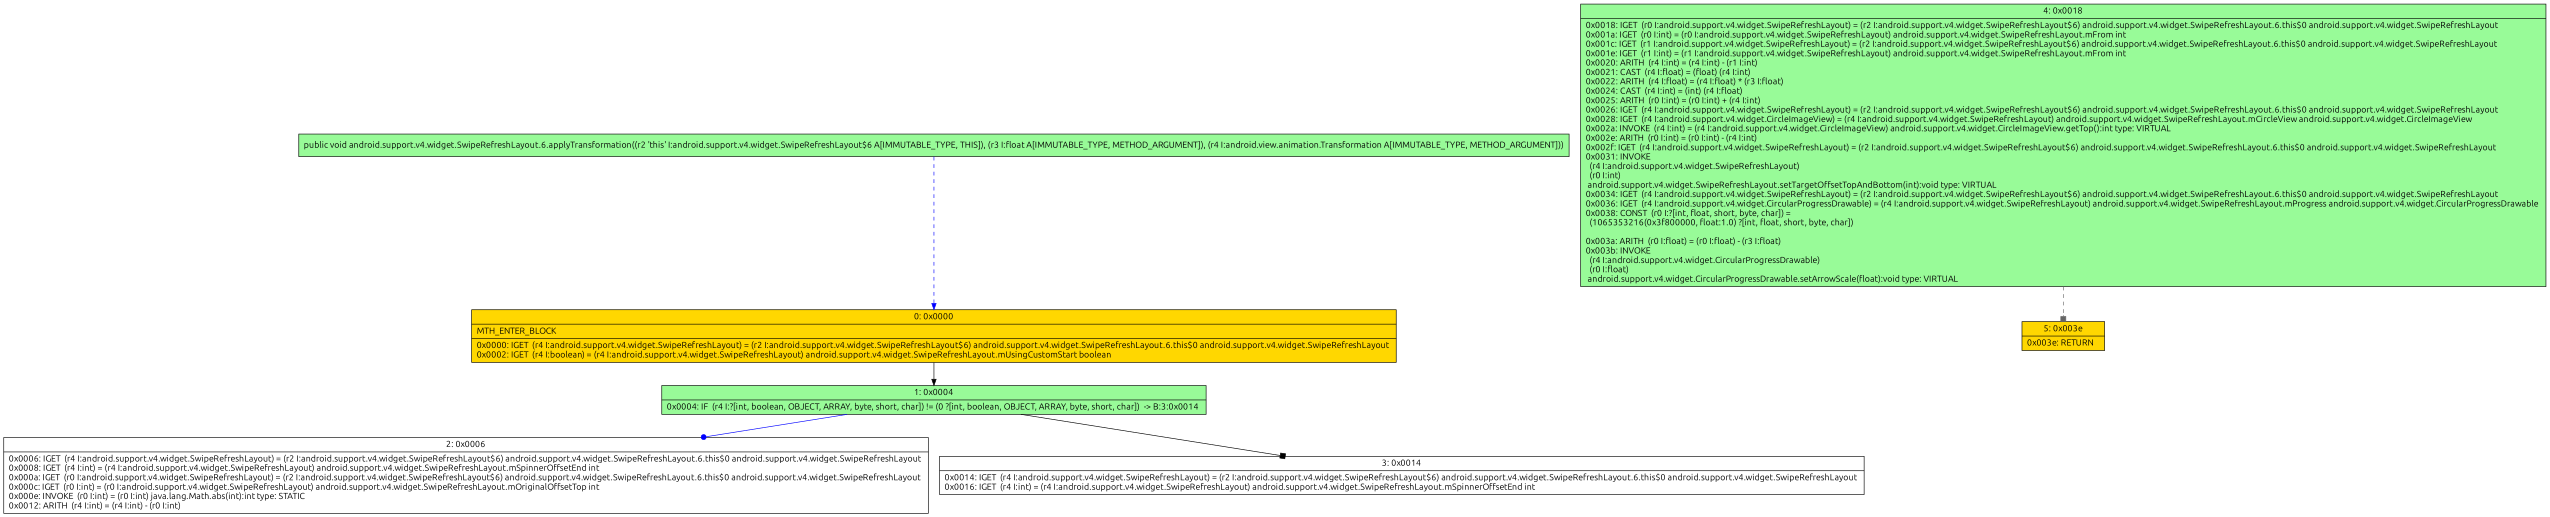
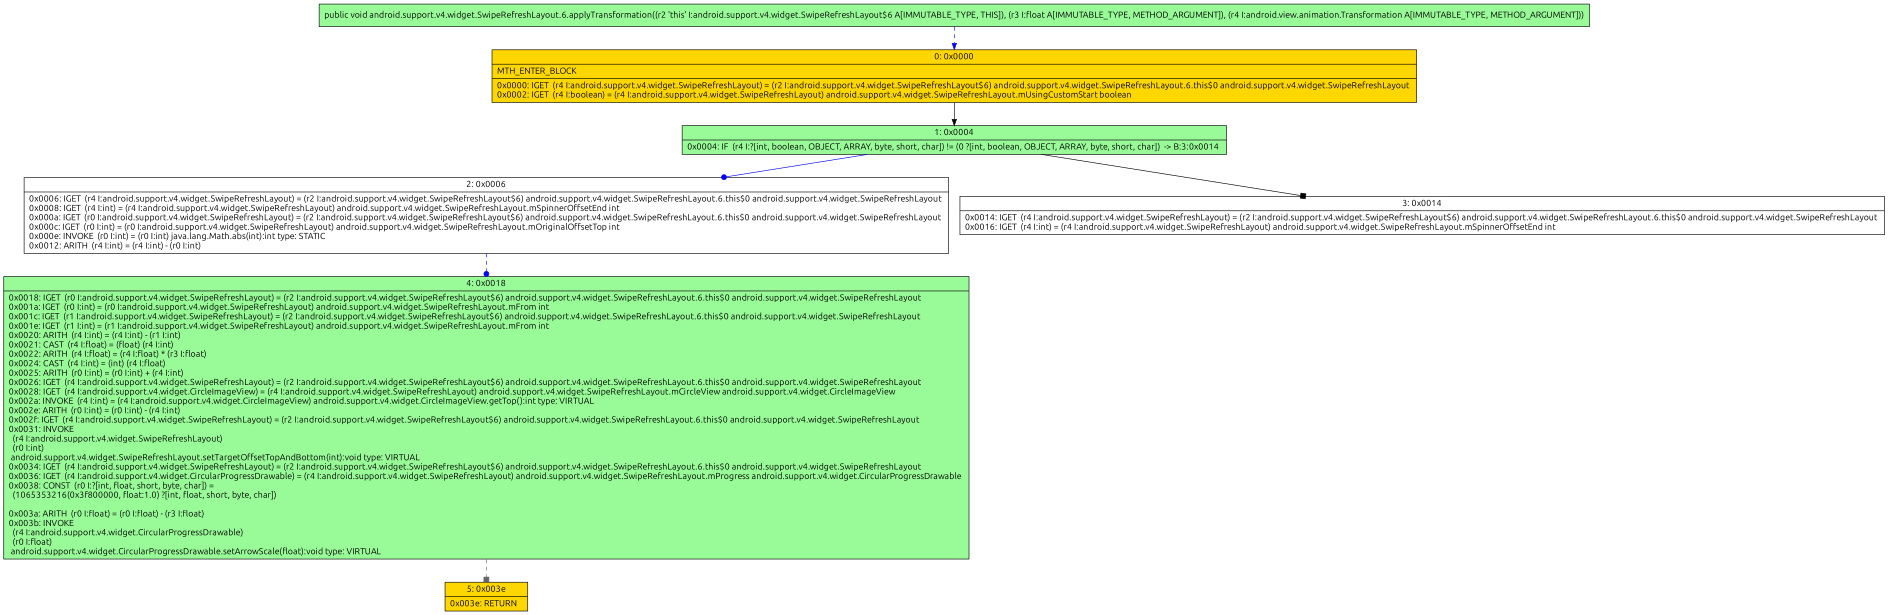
edge "2: 0x0006" -> "4: 0x0018": added
